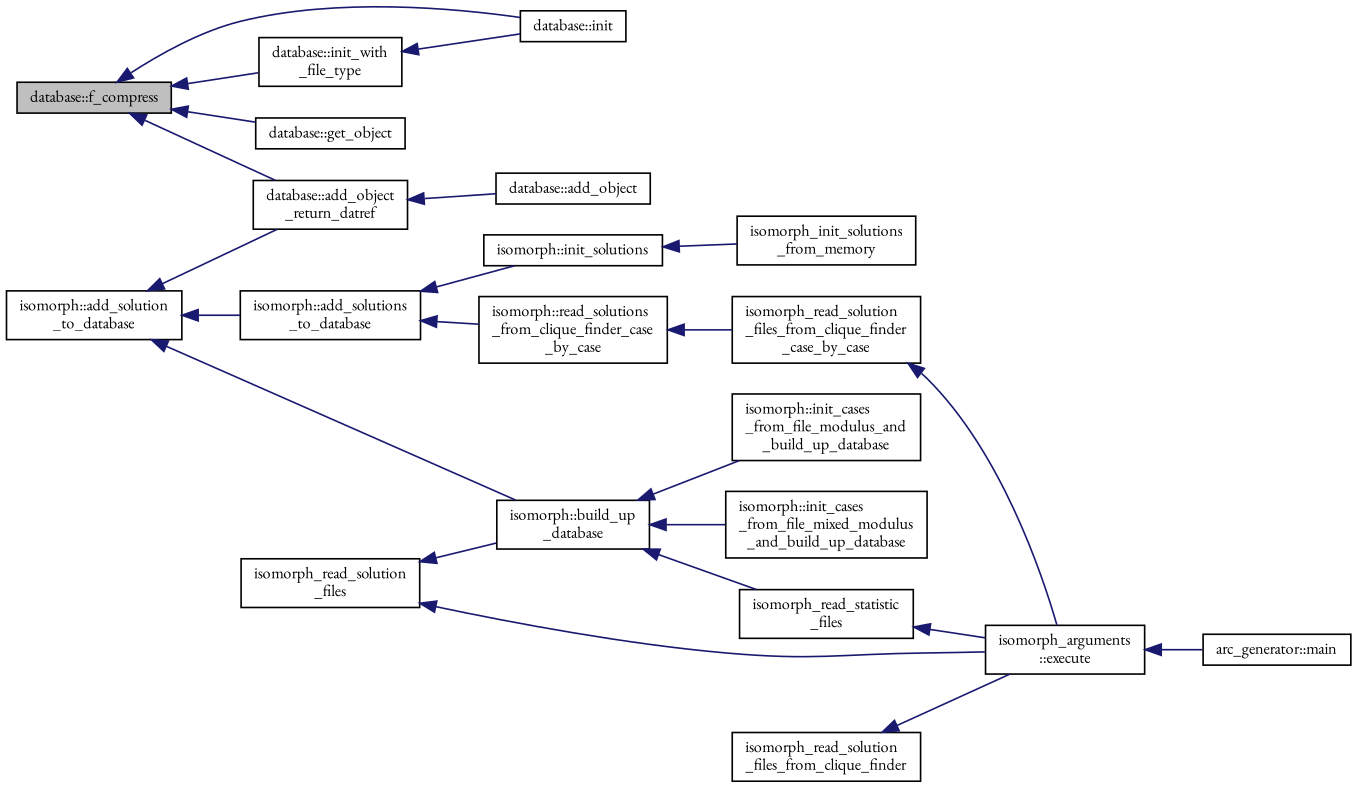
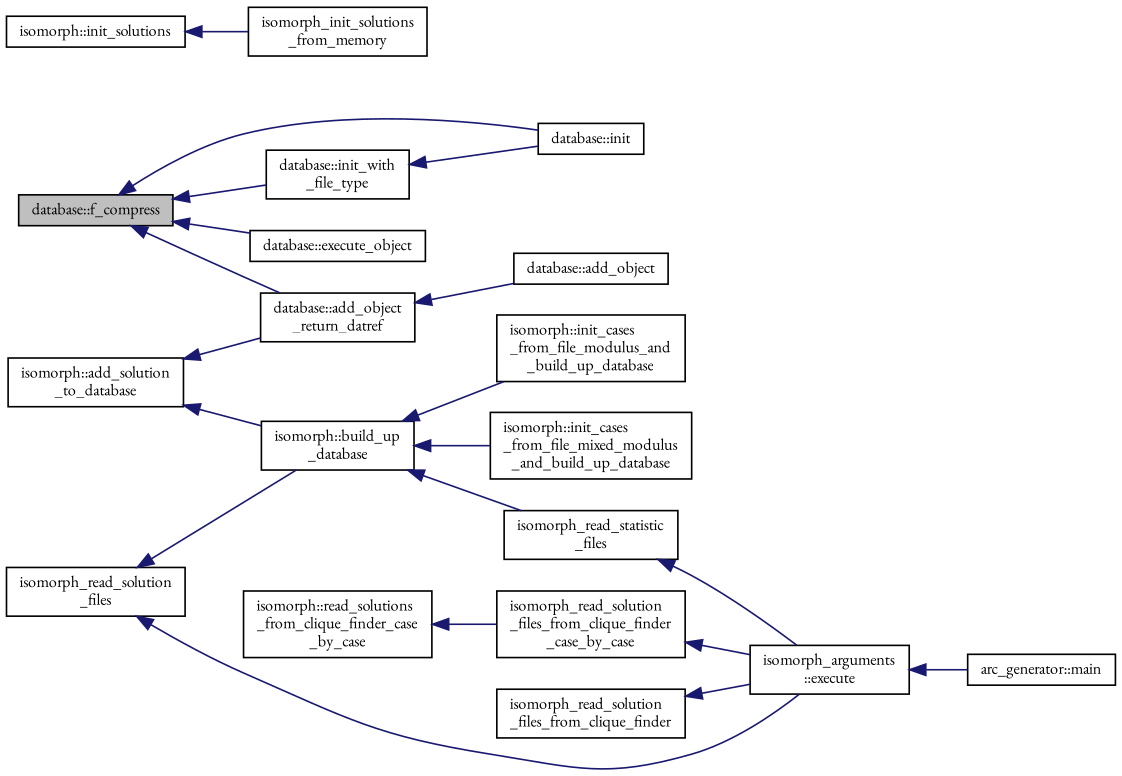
node "database::get_object": label "database::get_object" -> "database::execute_object"
node "isomorph::add_solutions _to_database": removed
